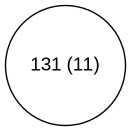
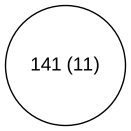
node "131 (11)": label "131 (11)" -> "141 (11)"
